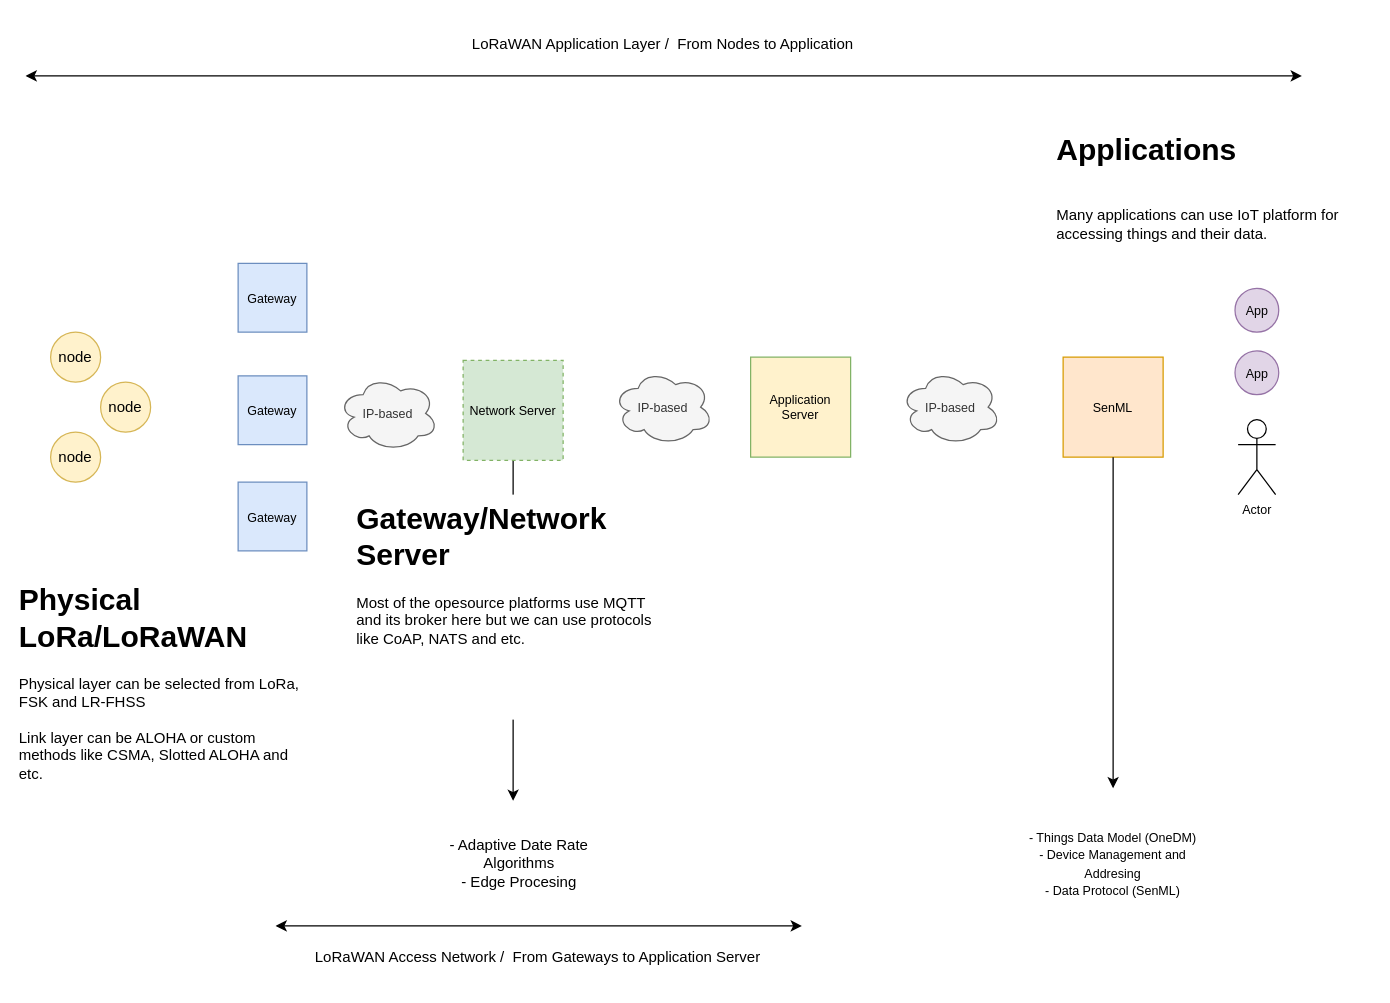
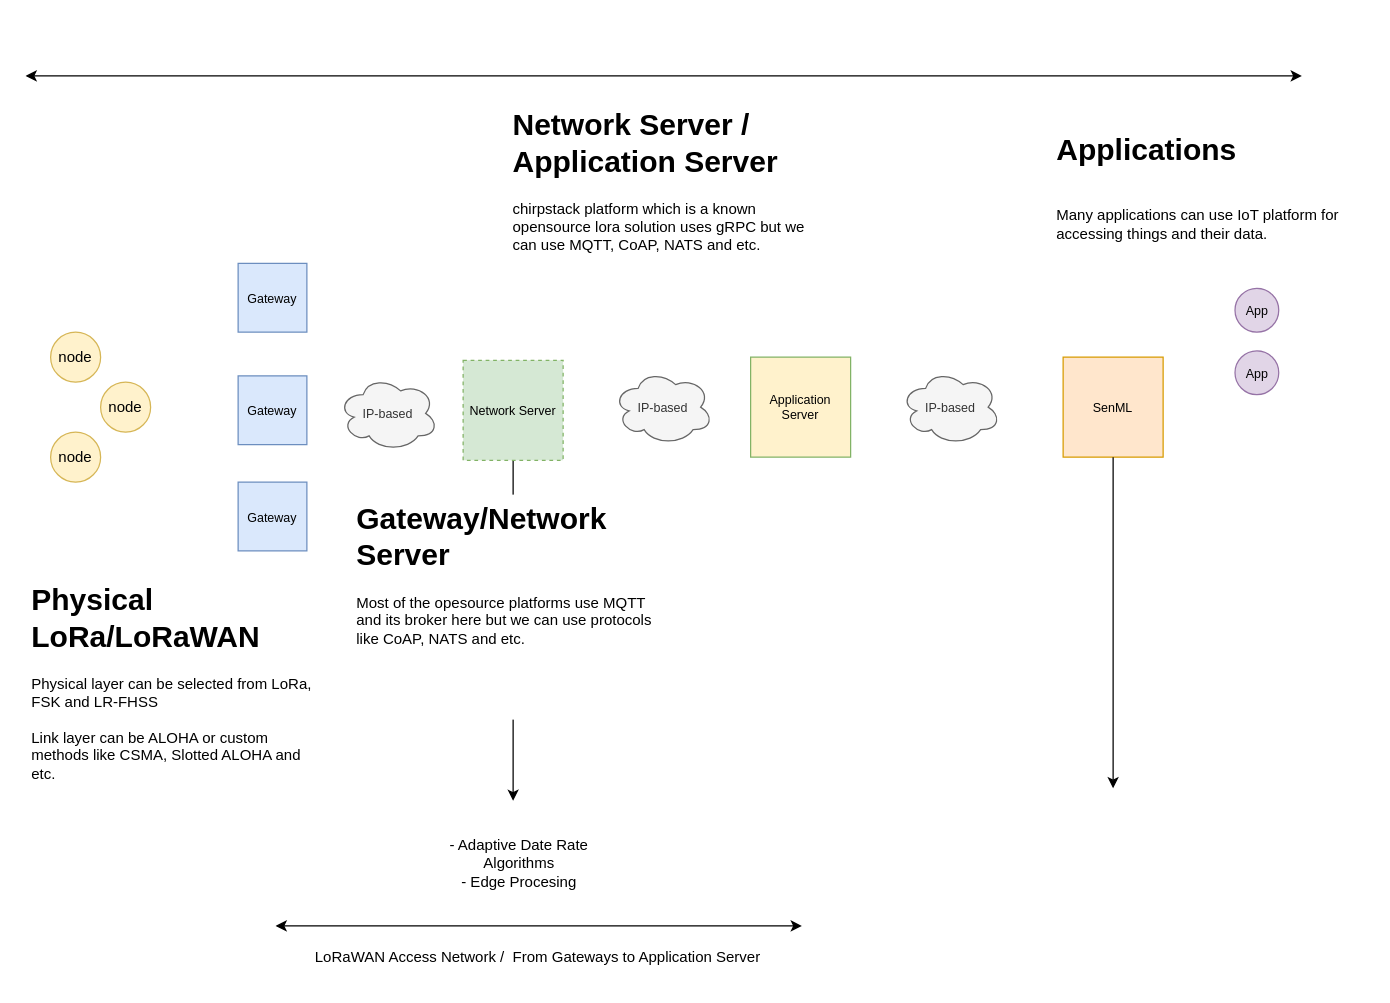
node "LoRaWAN Application Layer / From Nodes to Application": removed
node "Network Server / Application Server chirpstack platform which is a known opensource lora solution uses gRPC but we can use MQTT, CoAP, NATS and etc.": added
node "Actor": removed
node "Physical LoRa/LoRaWANPhysical layer can be selected from LoRa, FSK and LR-FHSS Link layer can be ALOHA or custom methods like CSMA, Slotted ALOHA and etc.": moved (163, 688) -> (176, 688)
node "- Things Data Model (OneDM) - Device Management and Addresing - Data Protocol (SenML)": removed
